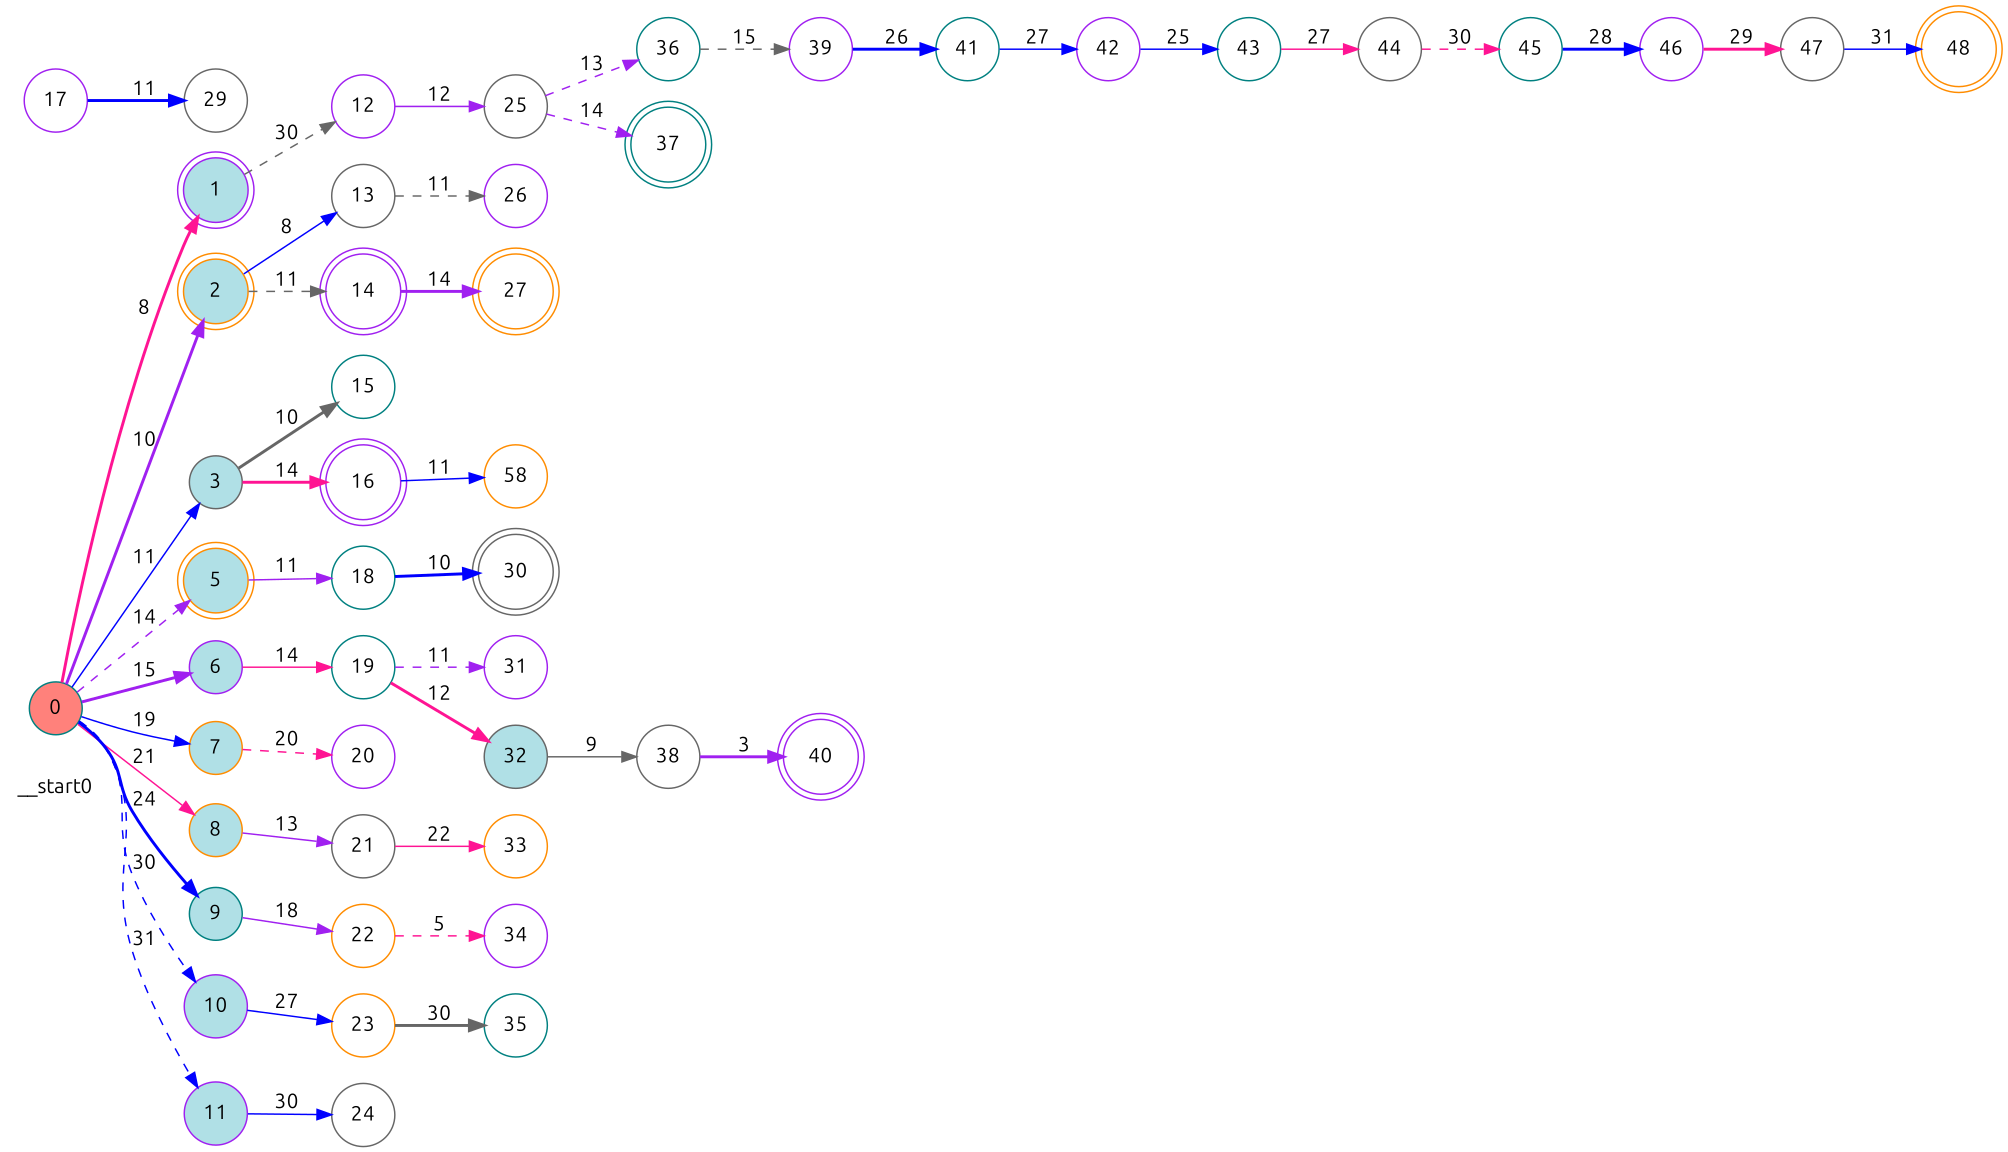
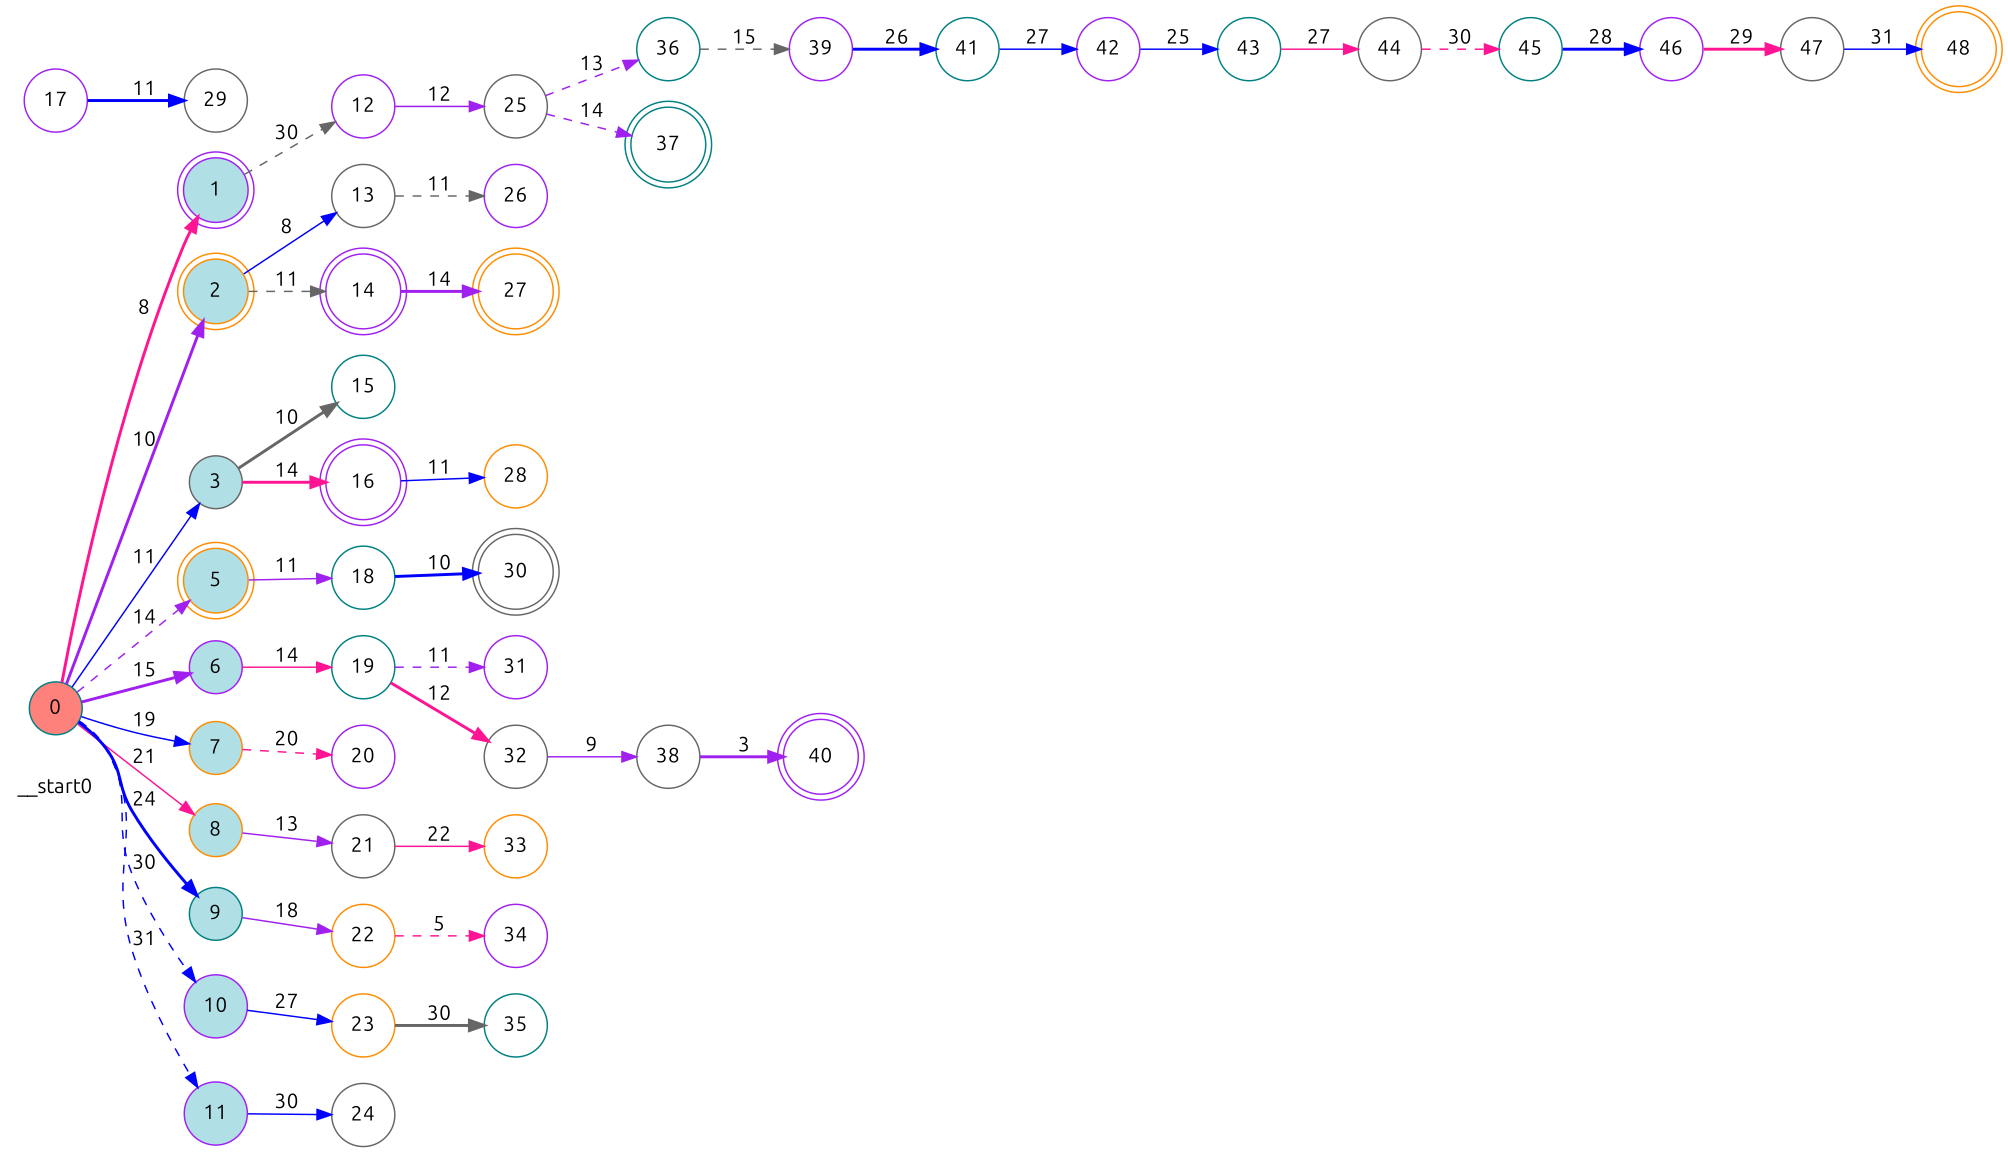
node "58": label "58" -> "28"
node "32": fillcolor powderblue -> white
edge "32" -> "38": color gray40 -> purple
